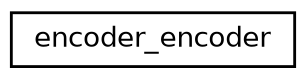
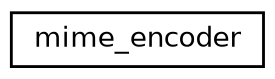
node "encoder_encoder": label "encoder_encoder" -> "mime_encoder"
